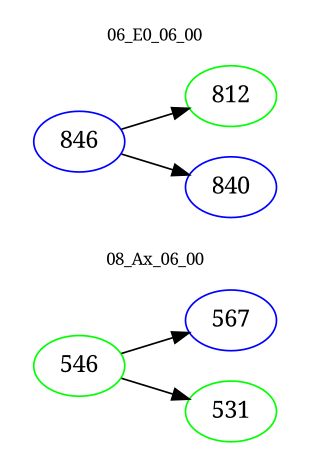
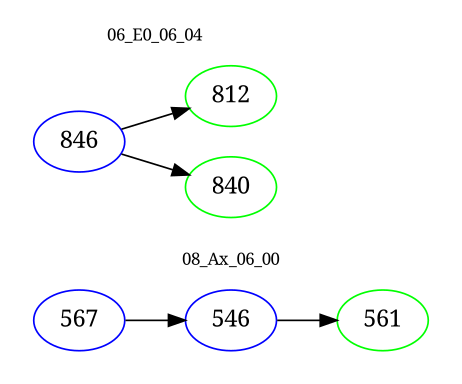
cluster "06_E0_06_00": label "06_E0_06_00" -> "06_E0_06_04"
node "840": color blue -> green
edge "546" -> "567": reversed
node "546": color green -> blue
node "531": label "531" -> "561"
